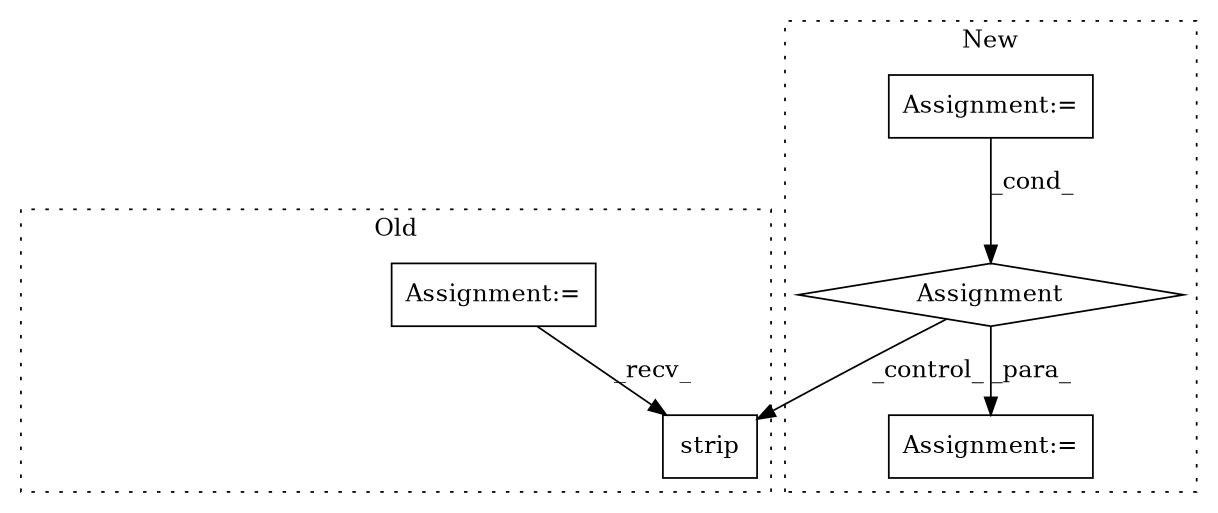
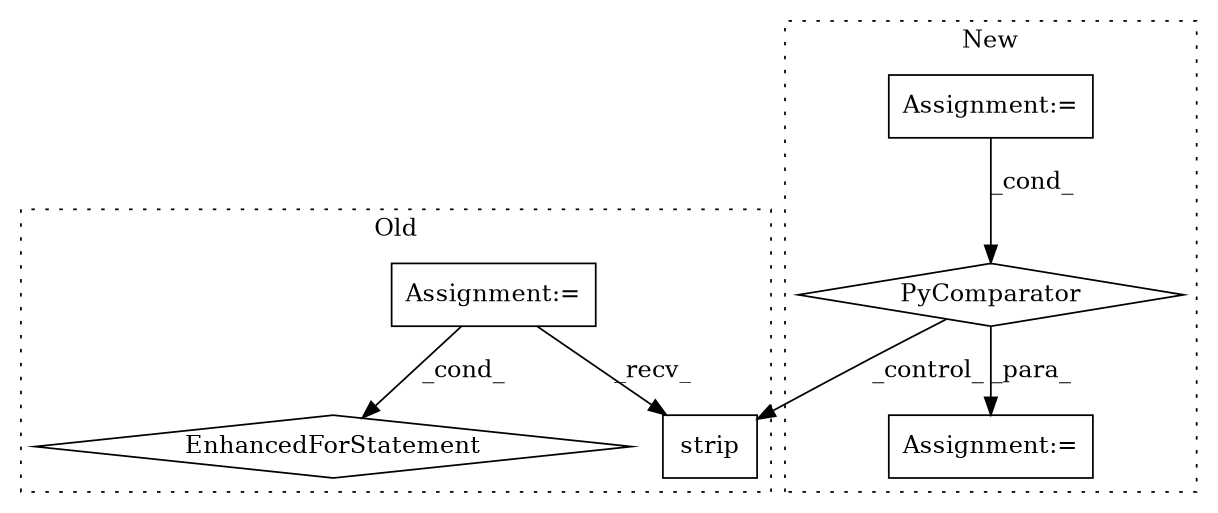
node "Assignment": label "Assignment" -> "PyComparator"
node "EnhancedForStatement": added
